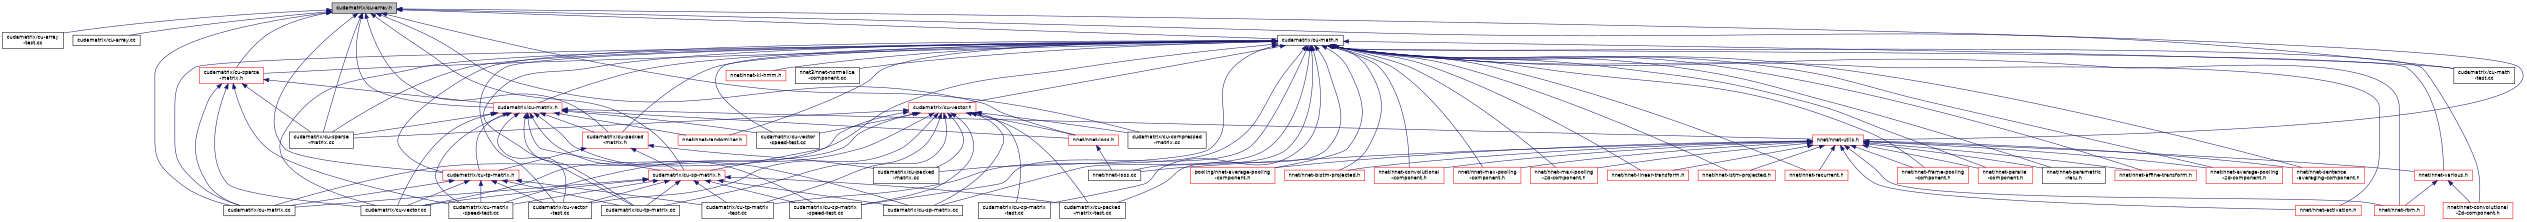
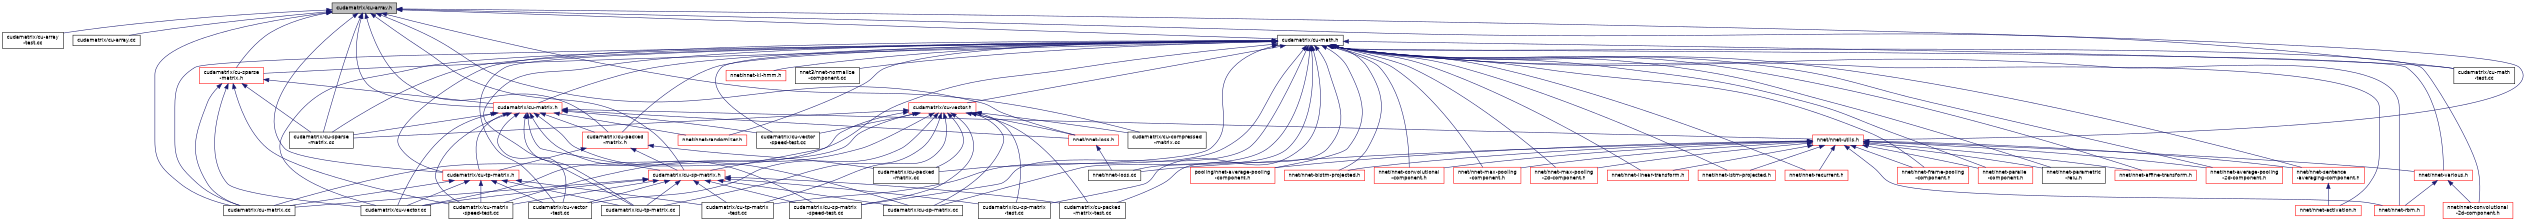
edge "cudamatrix/cu-sp-matrix -test.cc" -> "cudamatrix/cu-sp-matrix.h": added
edge "nnet/nnet-activation.h" -> "nnet/nnet-utils.h": now "nnet/nnet-activation.h" -> "nnet/nnet-sentence -averaging-component.h"
